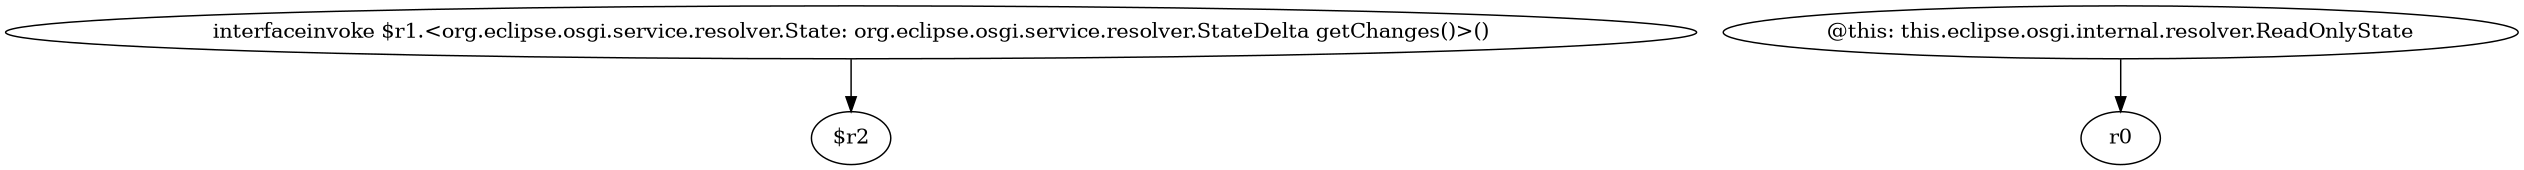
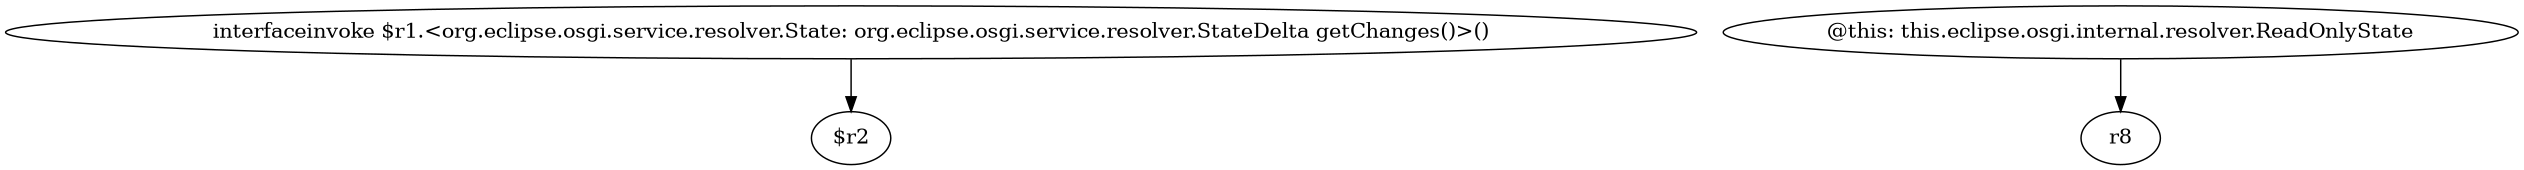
node "r0": label "r0" -> "r8"
